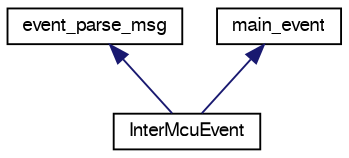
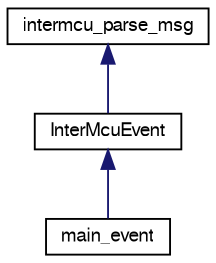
node "event_parse_msg": label "event_parse_msg" -> "intermcu_parse_msg"
edge "InterMcuEvent" -> "main_event": reversed
